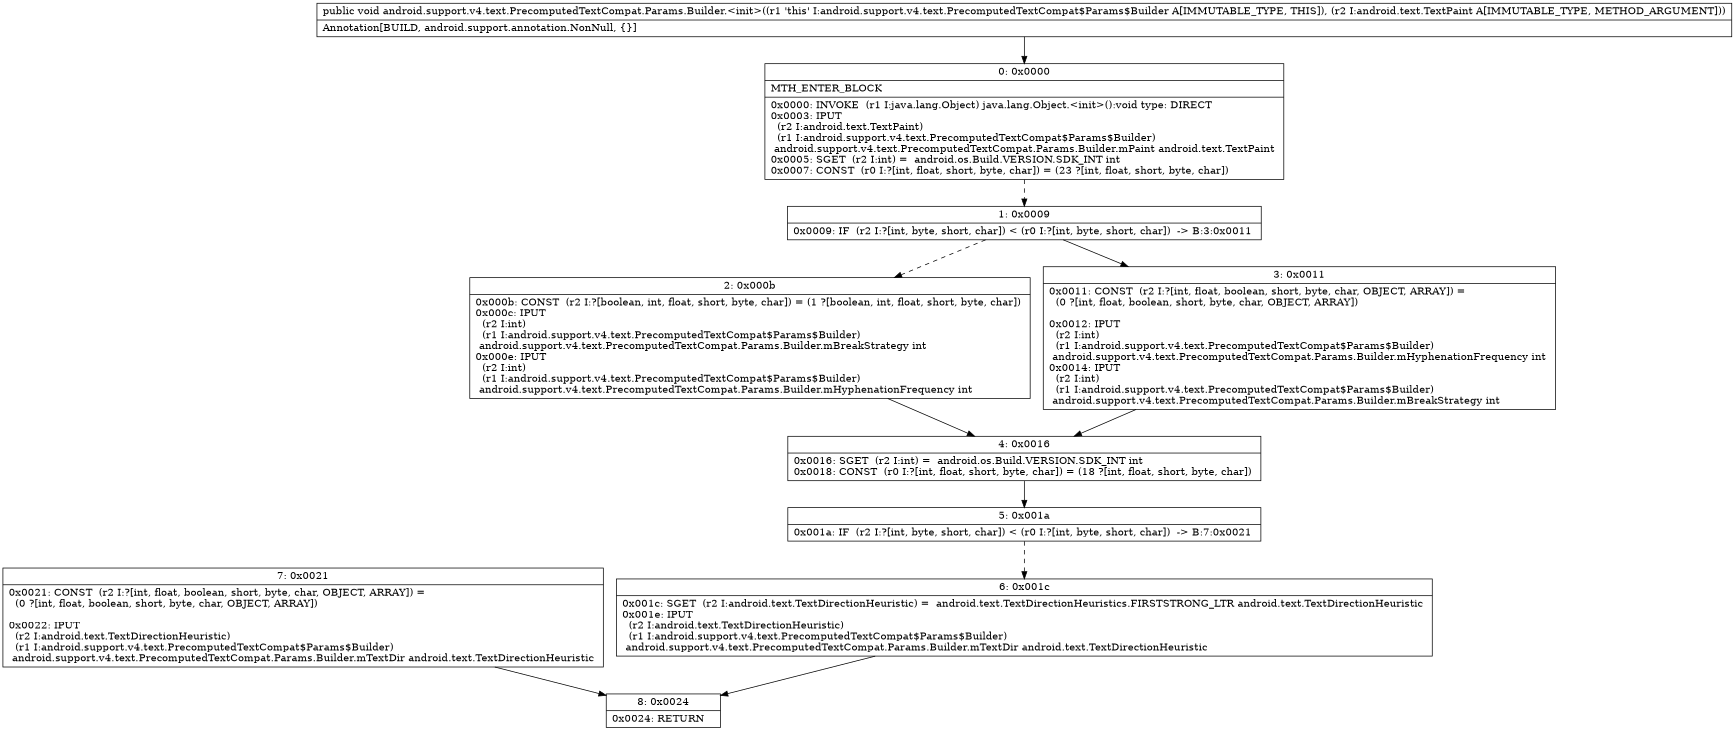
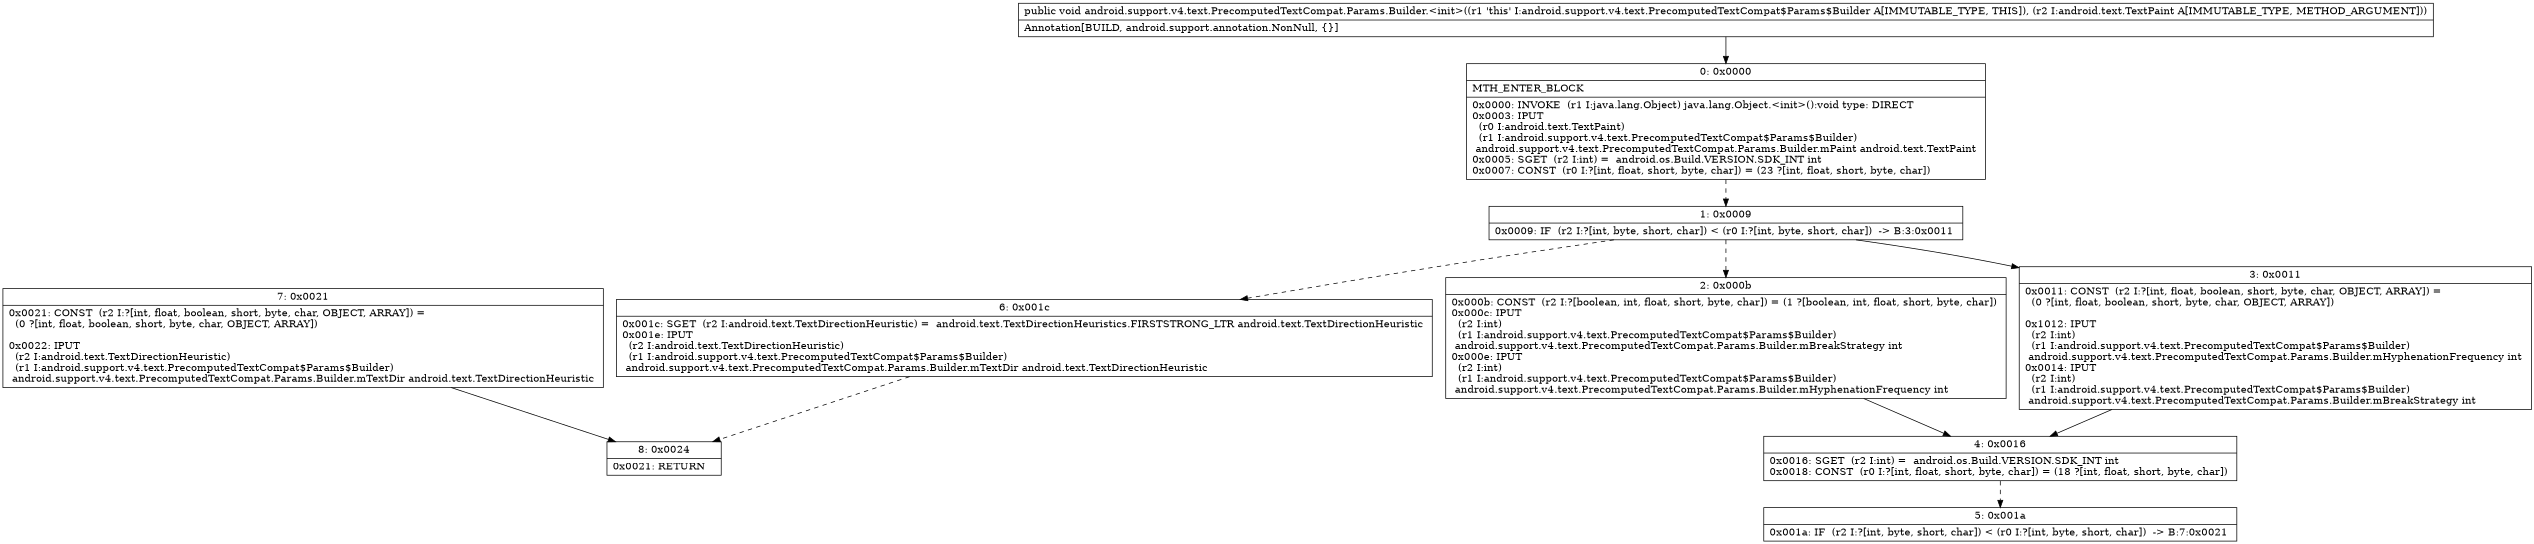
node "0: 0x0000": text "(r2 I:android.text.TextPaint)" -> "(r0 I:android.text.TextPaint)"
node "3: 0x0011": text "0x0012: IPUT" -> "0x1012: IPUT"
edge "4: 0x0016" -> "5: 0x001a": style solid -> dashed
edge "5: 0x001a" -> "6: 0x001c": now "1: 0x0009" -> "6: 0x001c"
edge "6: 0x001c" -> "8: 0x0024": style solid -> dashed
node "8: 0x0024": text "0x0024: RETURN" -> "0x0021: RETURN"
